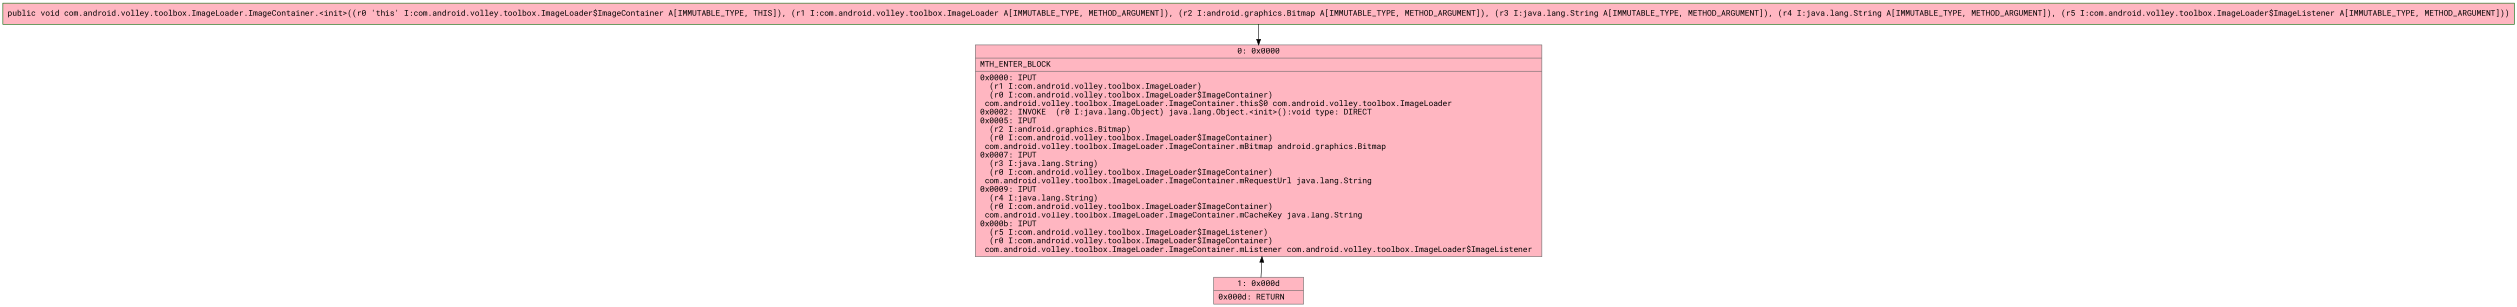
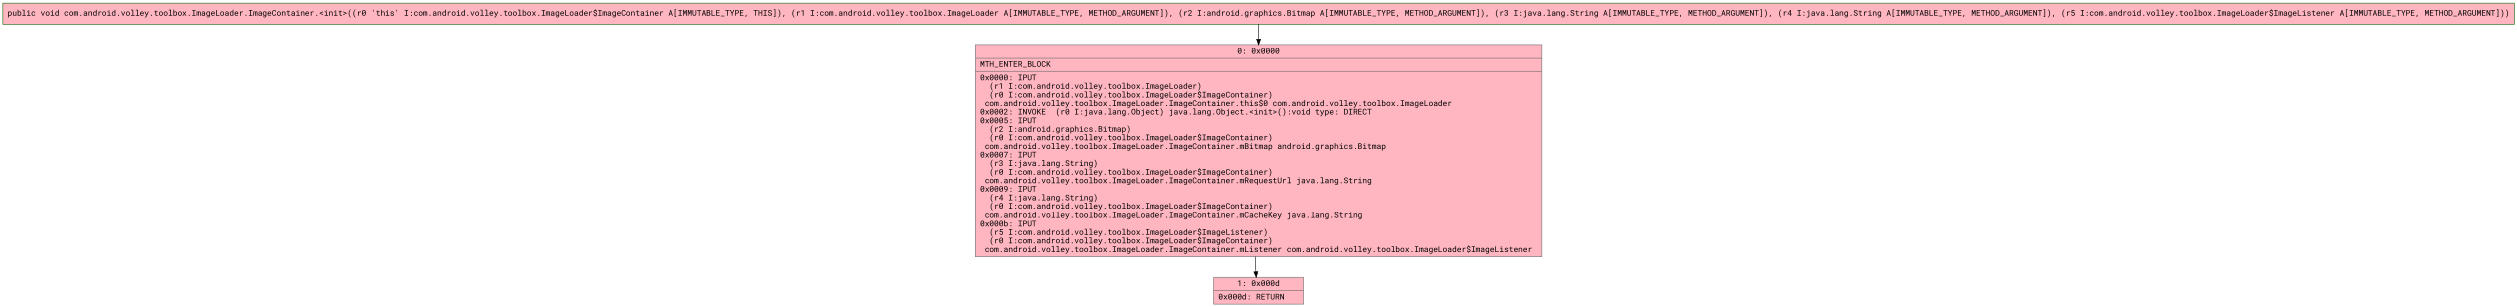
edge "1: 0x000d" -> "0: 0x0000": reversed
